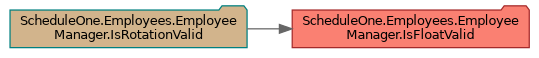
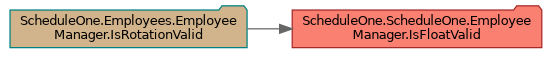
node "ScheduleOne.Employees.Employee Manager.IsFloatValid": label "ScheduleOne.Employees.Employee Manager.IsFloatValid" -> "ScheduleOne.ScheduleOne.Employee Manager.IsFloatValid"
